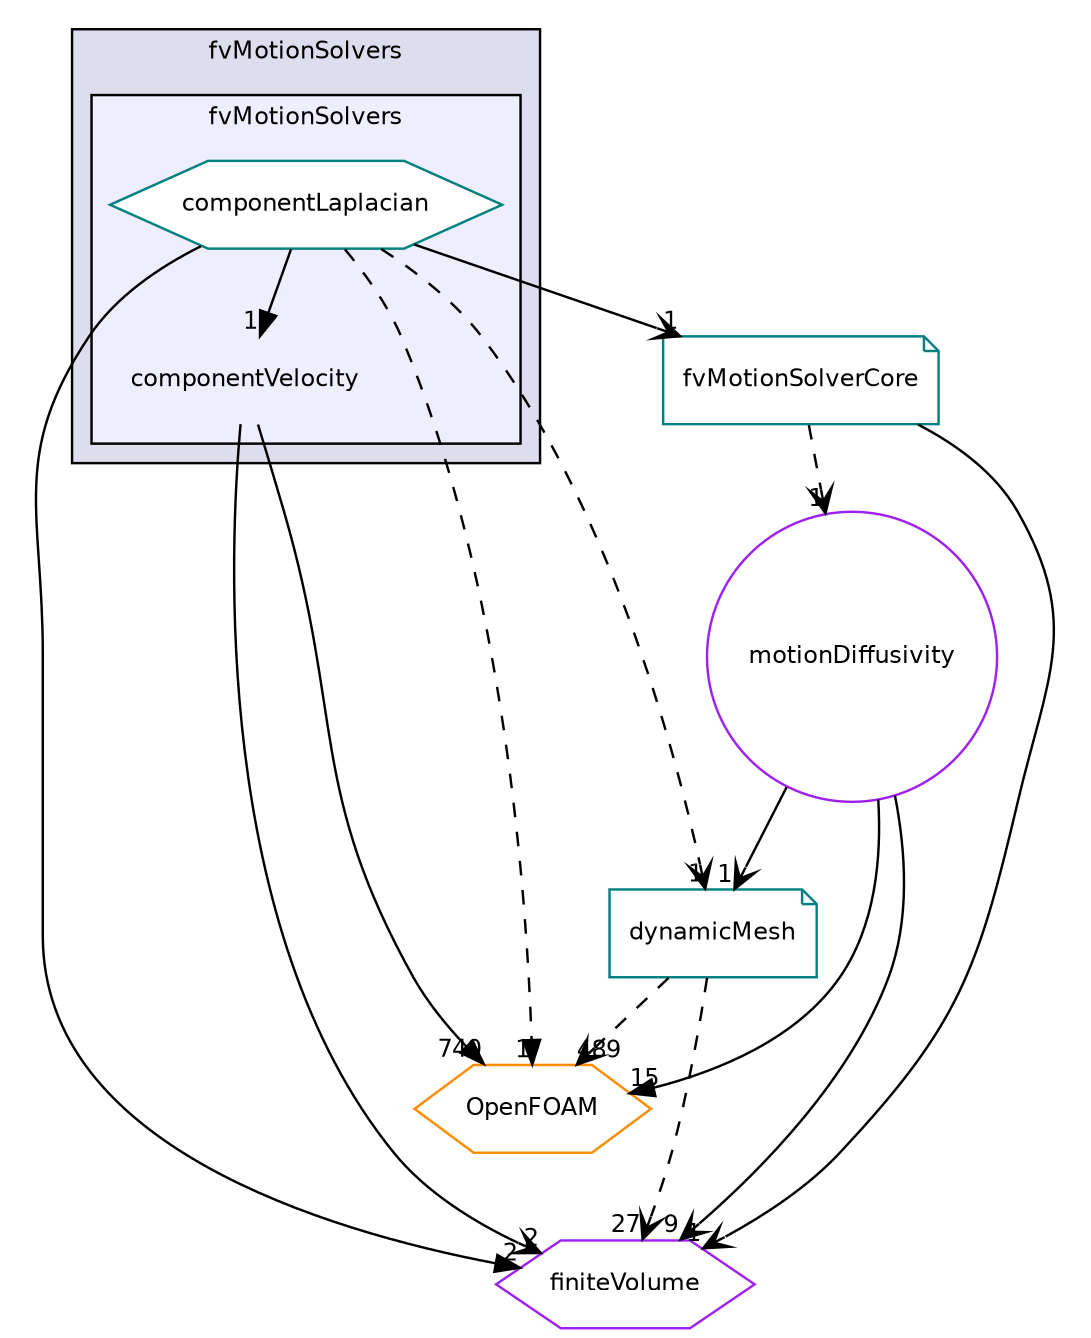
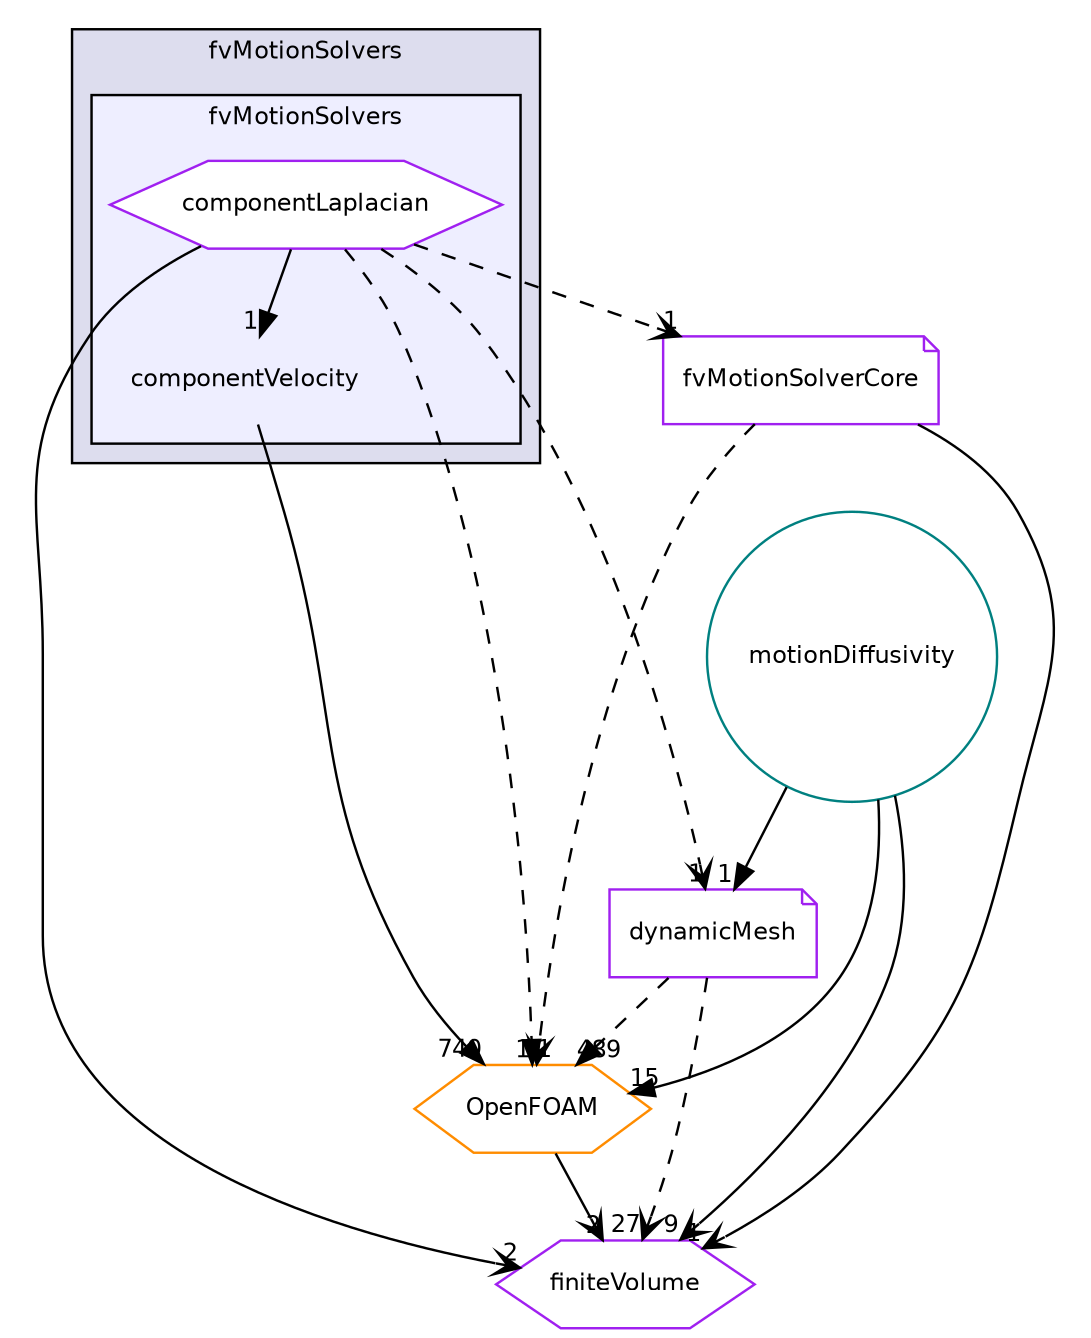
node "componentLaplacian": color teal -> purple
edge "componentLaplacian" -> "fvMotionSolverCore": style solid -> dashed
node "fvMotionSolverCore": color teal -> purple
edge "fvMotionSolverCore" -> "motionDiffusivity": now "fvMotionSolverCore" -> "OpenFOAM"
node "motionDiffusivity": color purple -> teal
edge "motionDiffusivity" -> "dynamicMesh": arrowhead vee -> normal
edge "componentLaplacian" -> "finiteVolume": arrowhead normal -> vee
edge "componentVelocity" -> "finiteVolume": now "OpenFOAM" -> "finiteVolume"
node "dynamicMesh": color teal -> purple
edge "dynamicMesh" -> "OpenFOAM": arrowhead vee -> normal
